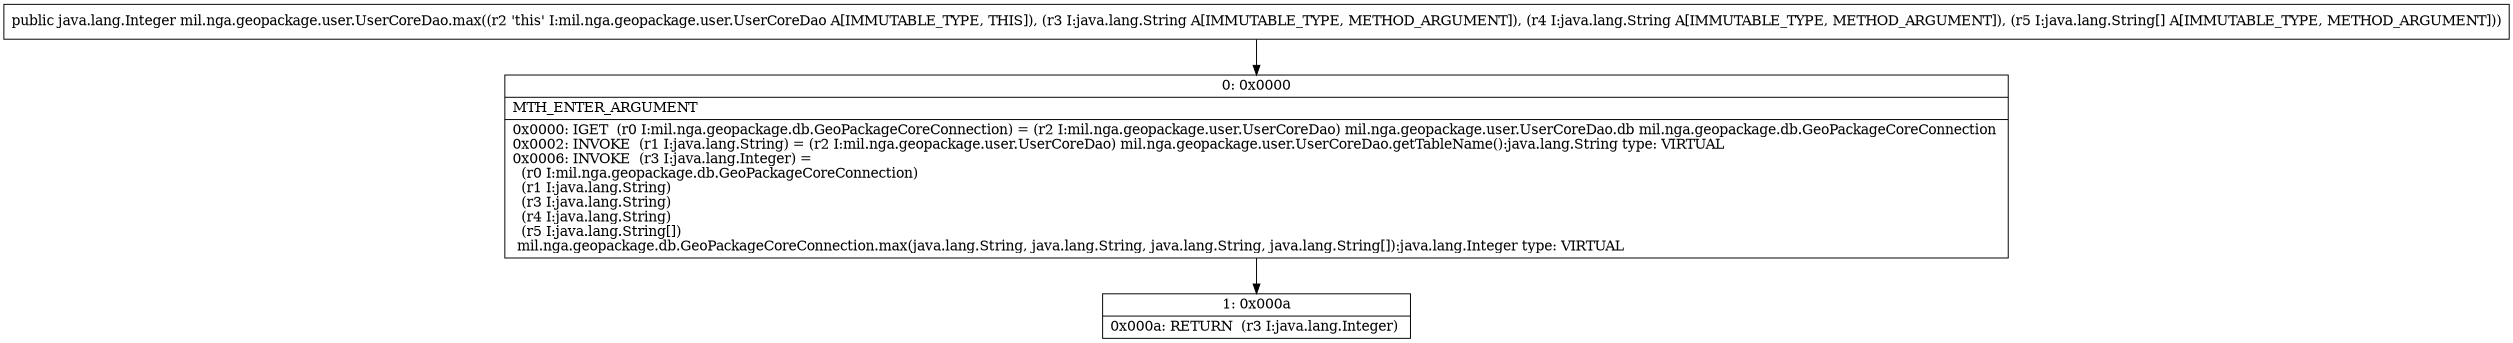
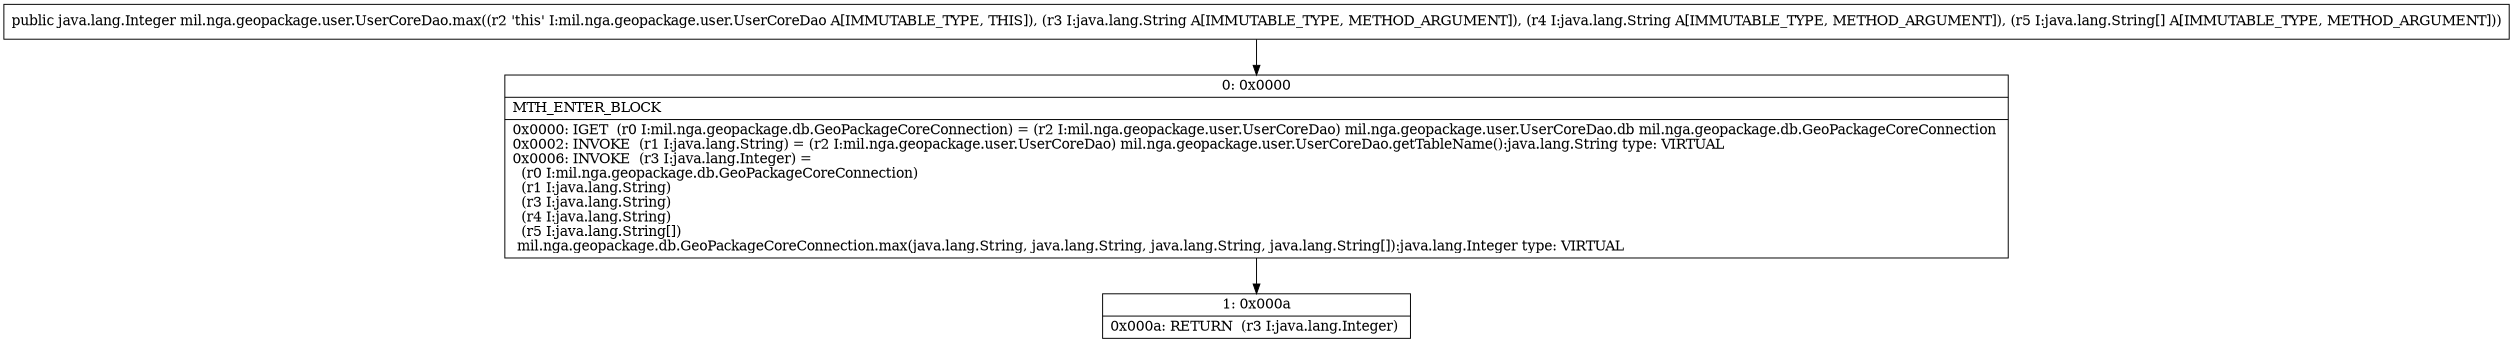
node "0: 0x0000": text "MTH_ENTER_ARGUMENT" -> "MTH_ENTER_BLOCK"
